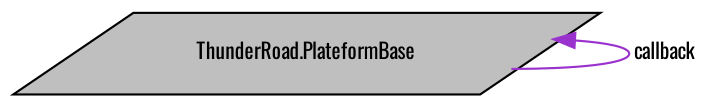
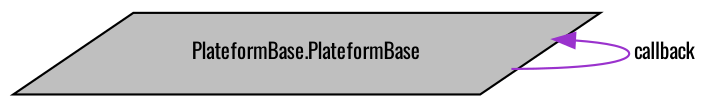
node "ThunderRoad.PlateformBase": label "ThunderRoad.PlateformBase" -> "PlateformBase.PlateformBase"
